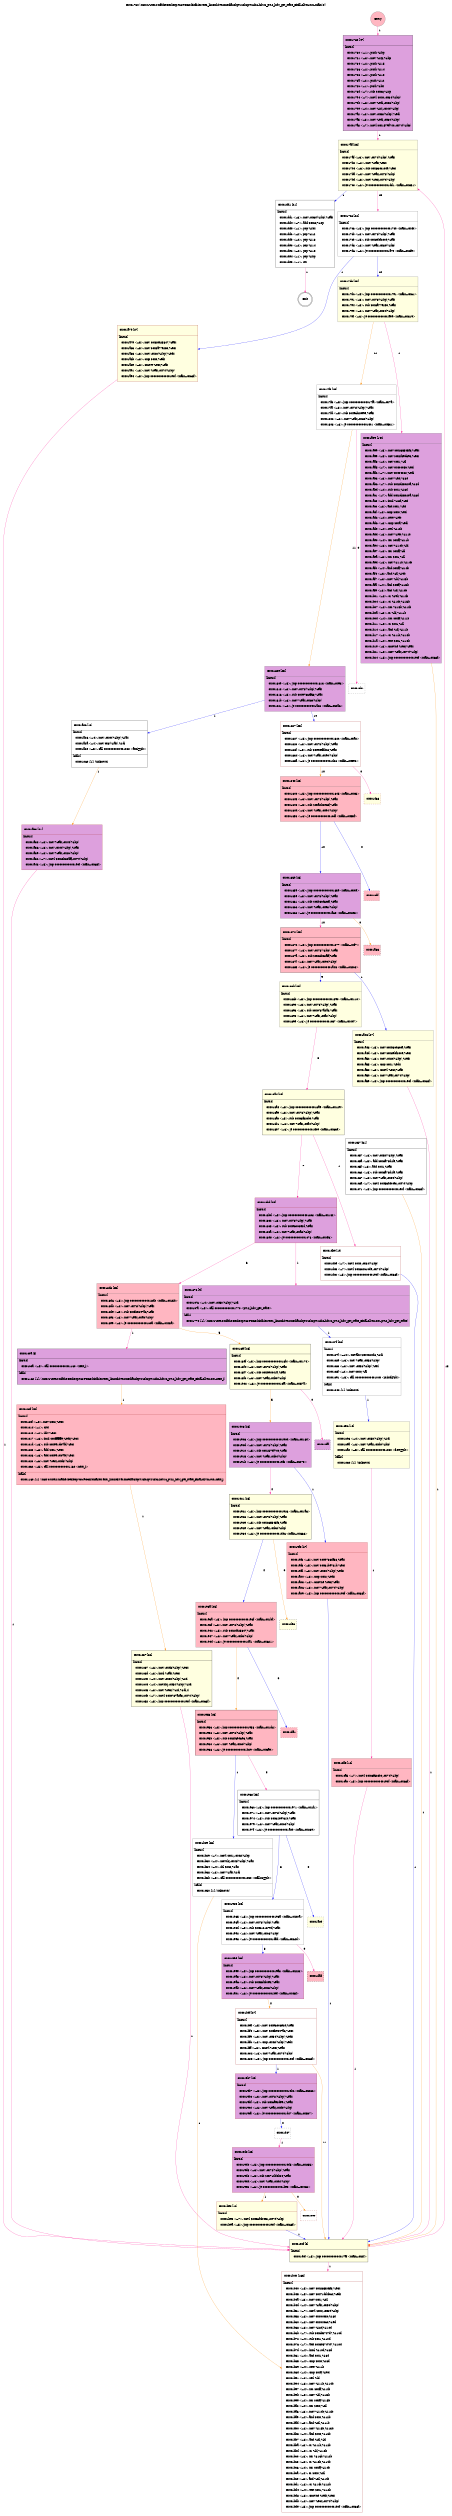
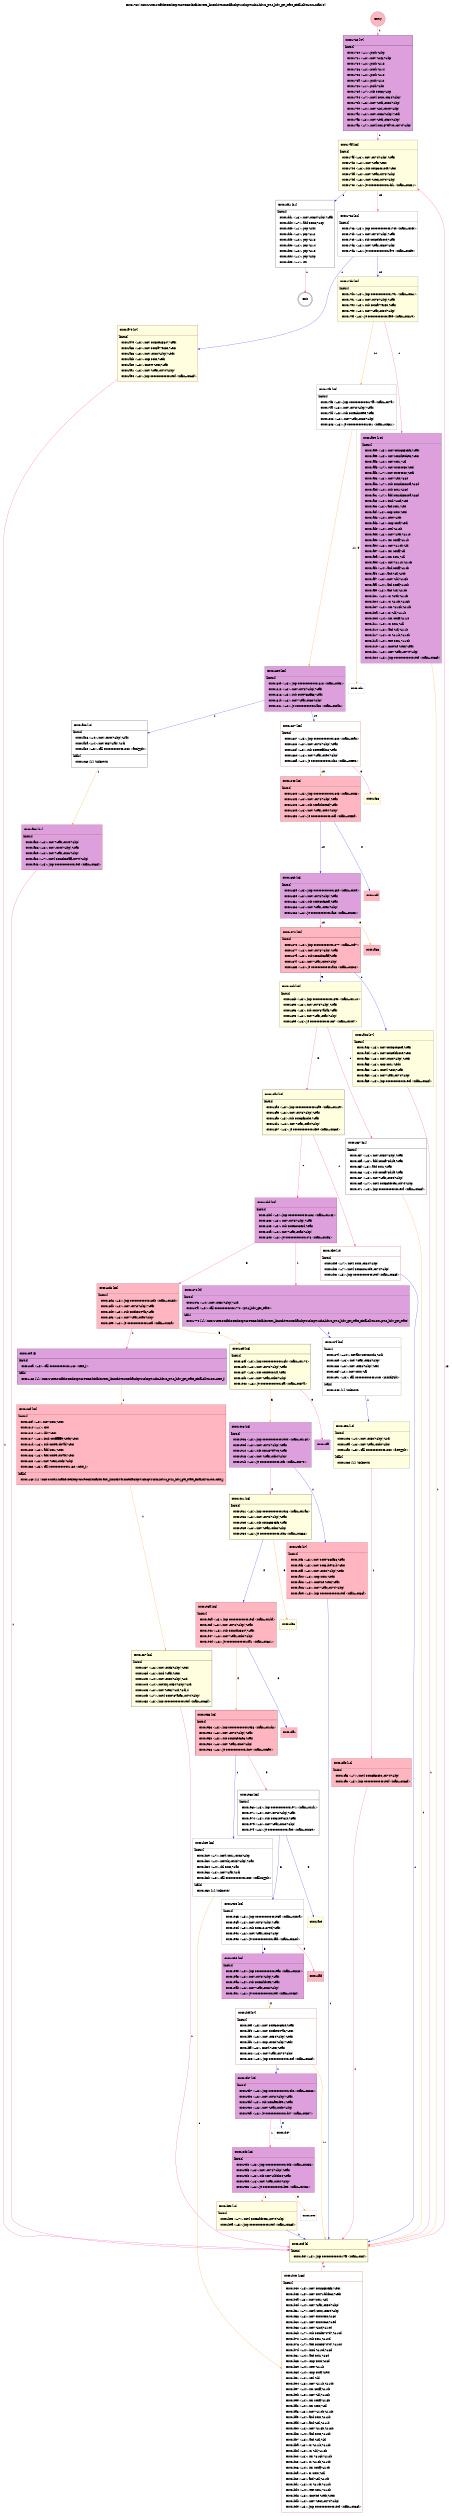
edge "0x4017f5 [25]" -> "0x401cb1": color deeppink -> darkorange
edge "0x40188b [25]" -> "0x401c57 [31]": added, label "1"
edge "0x401d47" -> "0x4019d0 [25]": now "0x4019b7 [25]" -> "0x4019d0 [25]"
edge "0x401e0f [5]" -> "0x401b40 [163]": reversed
